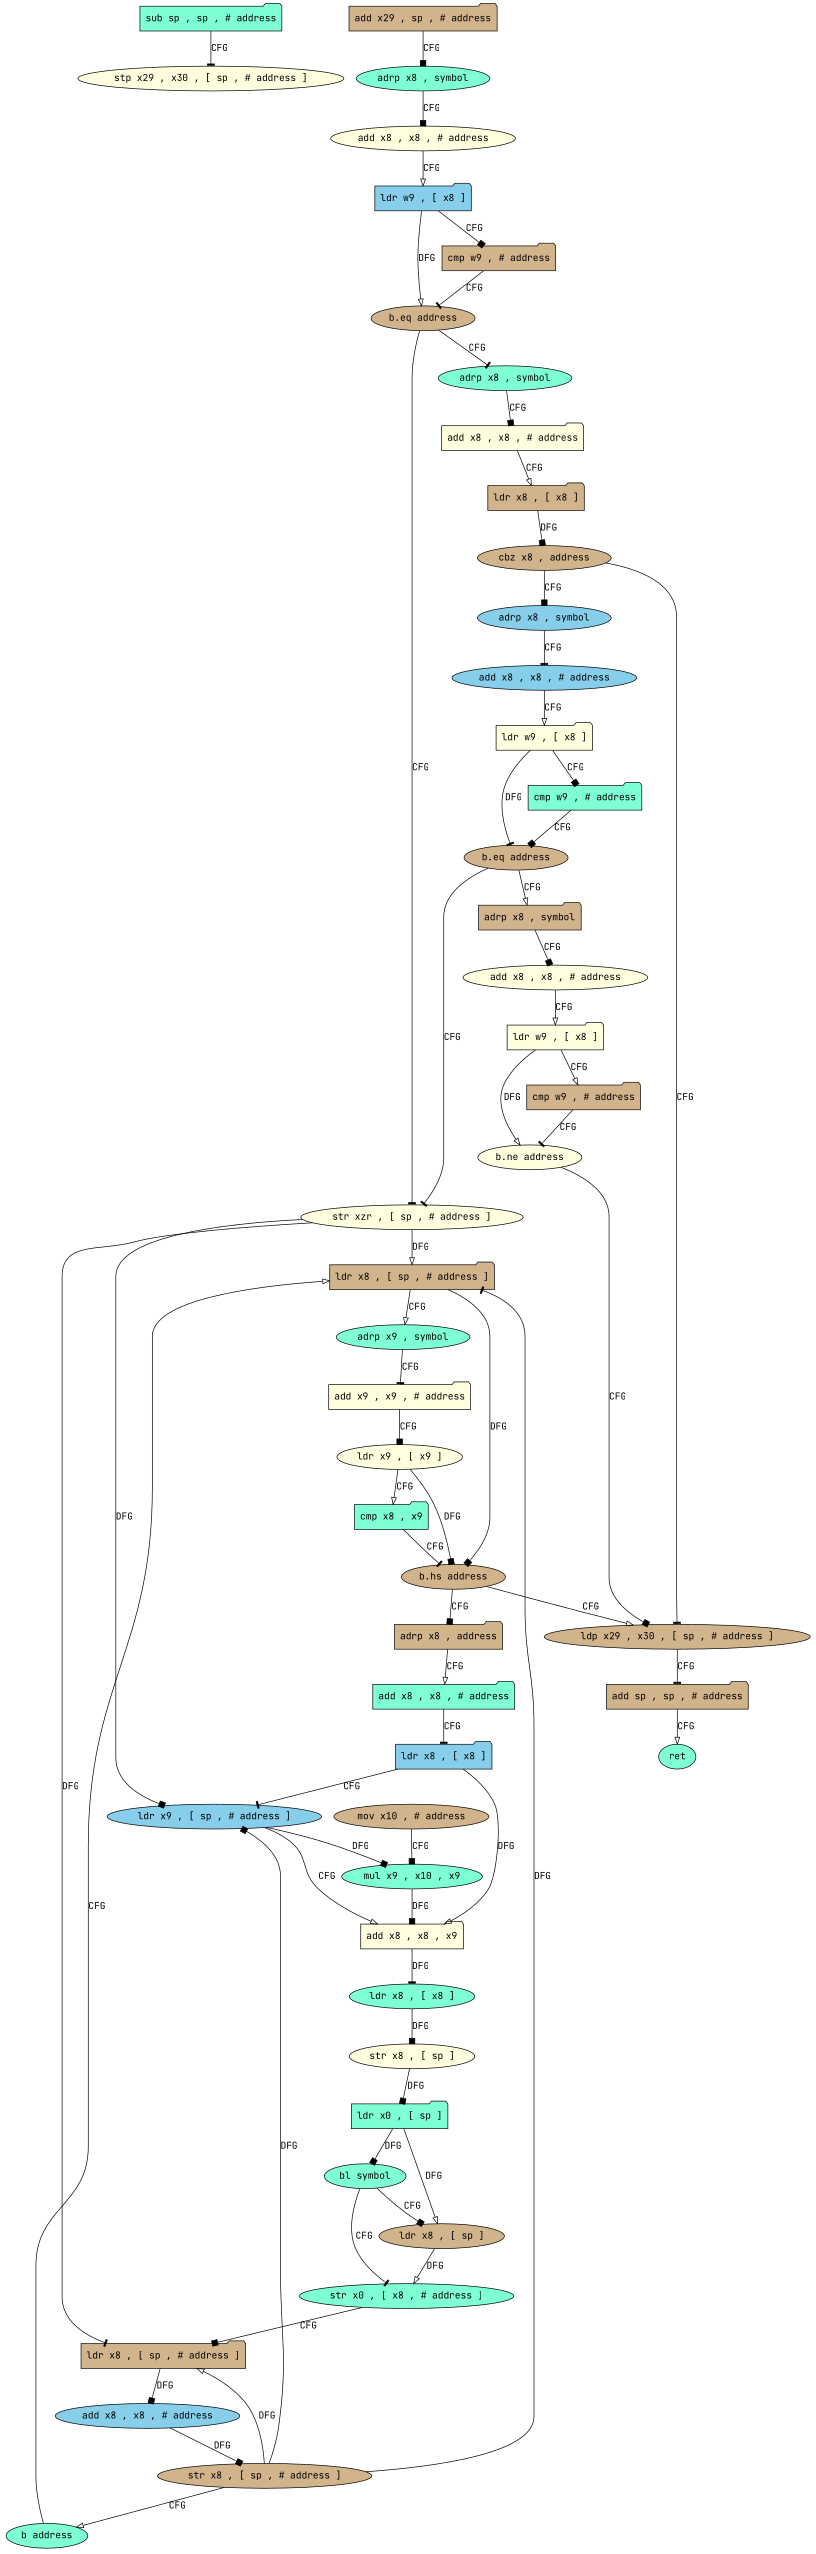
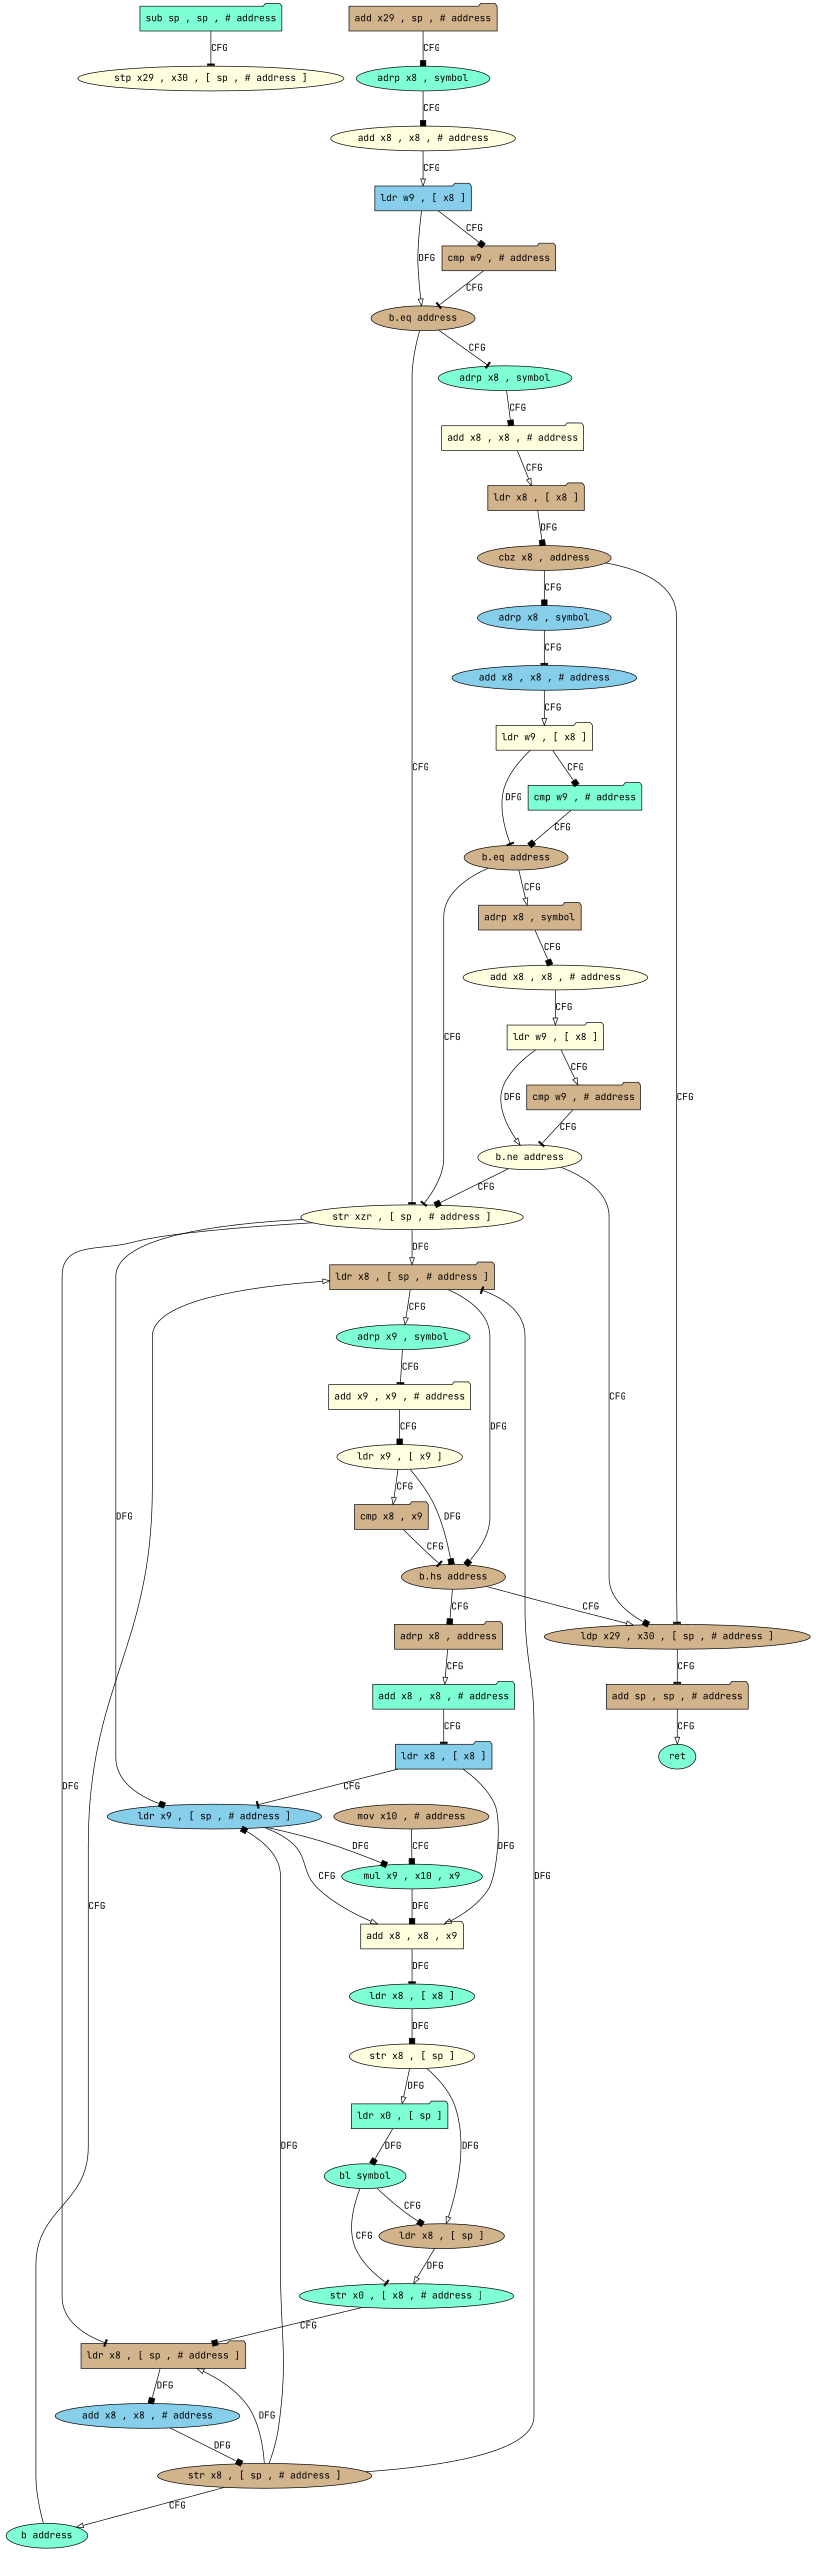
edge "b.ne address" -> "str xzr , [ sp , # address ]": added, label "CFG"
node "cmp x8 , x9": fillcolor aquamarine -> tan
edge "str x8 , [ sp ]" -> "ldr x0 , [ sp ]": arrowhead box -> onormal
edge "ldr x0 , [ sp ]" -> "ldr x8 , [ sp ]": now "str x8 , [ sp ]" -> "ldr x8 , [ sp ]"
